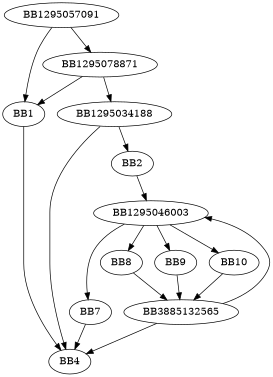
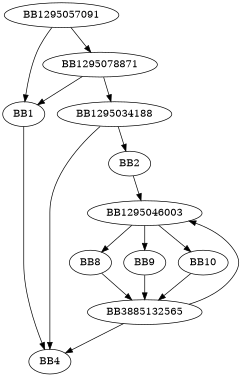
node "BB7": removed
